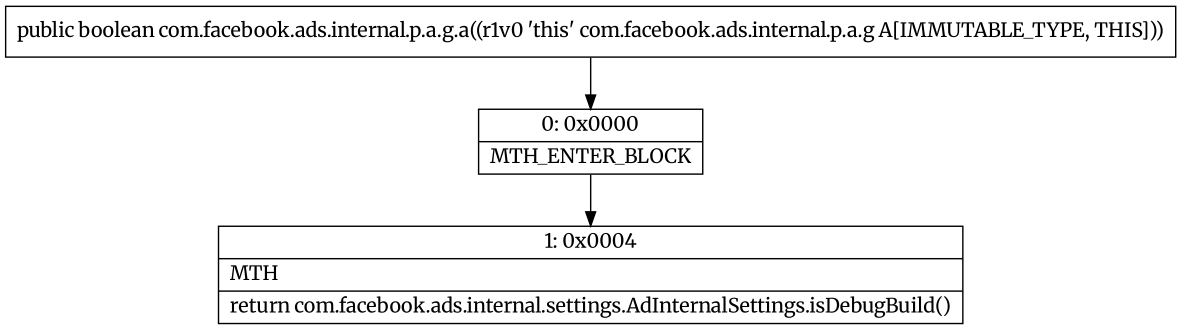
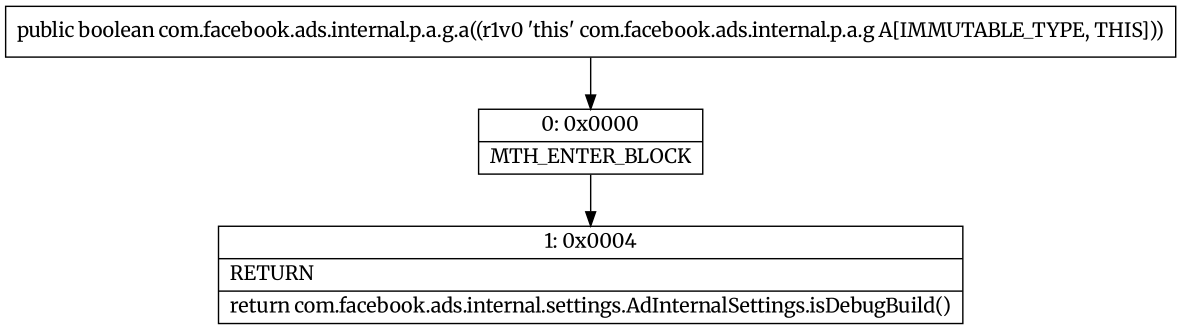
node "1: 0x0004": text "MTH" -> "RETURN"
